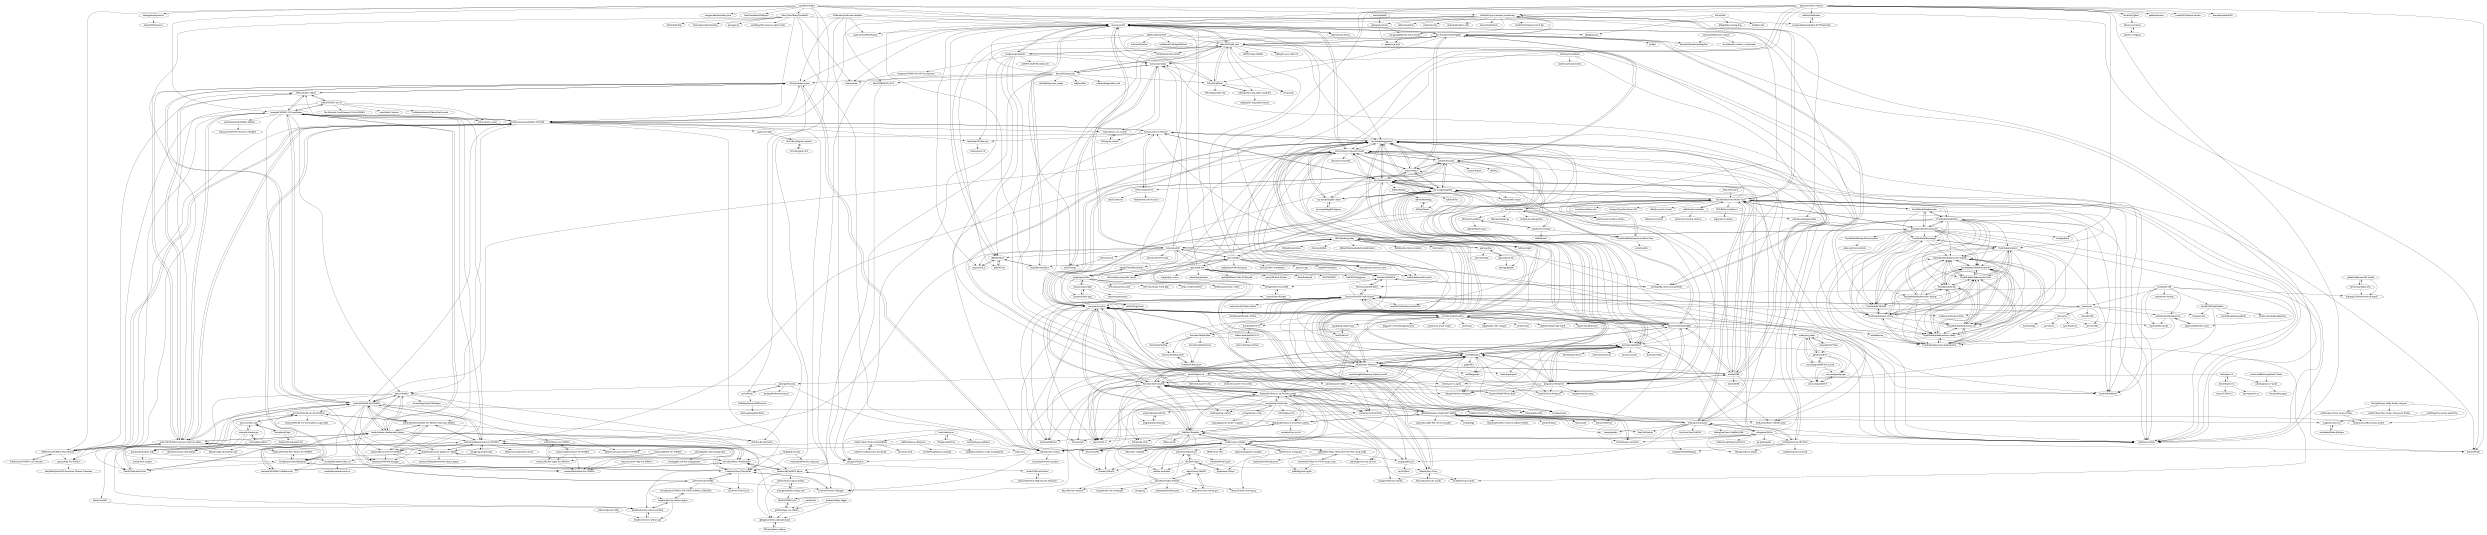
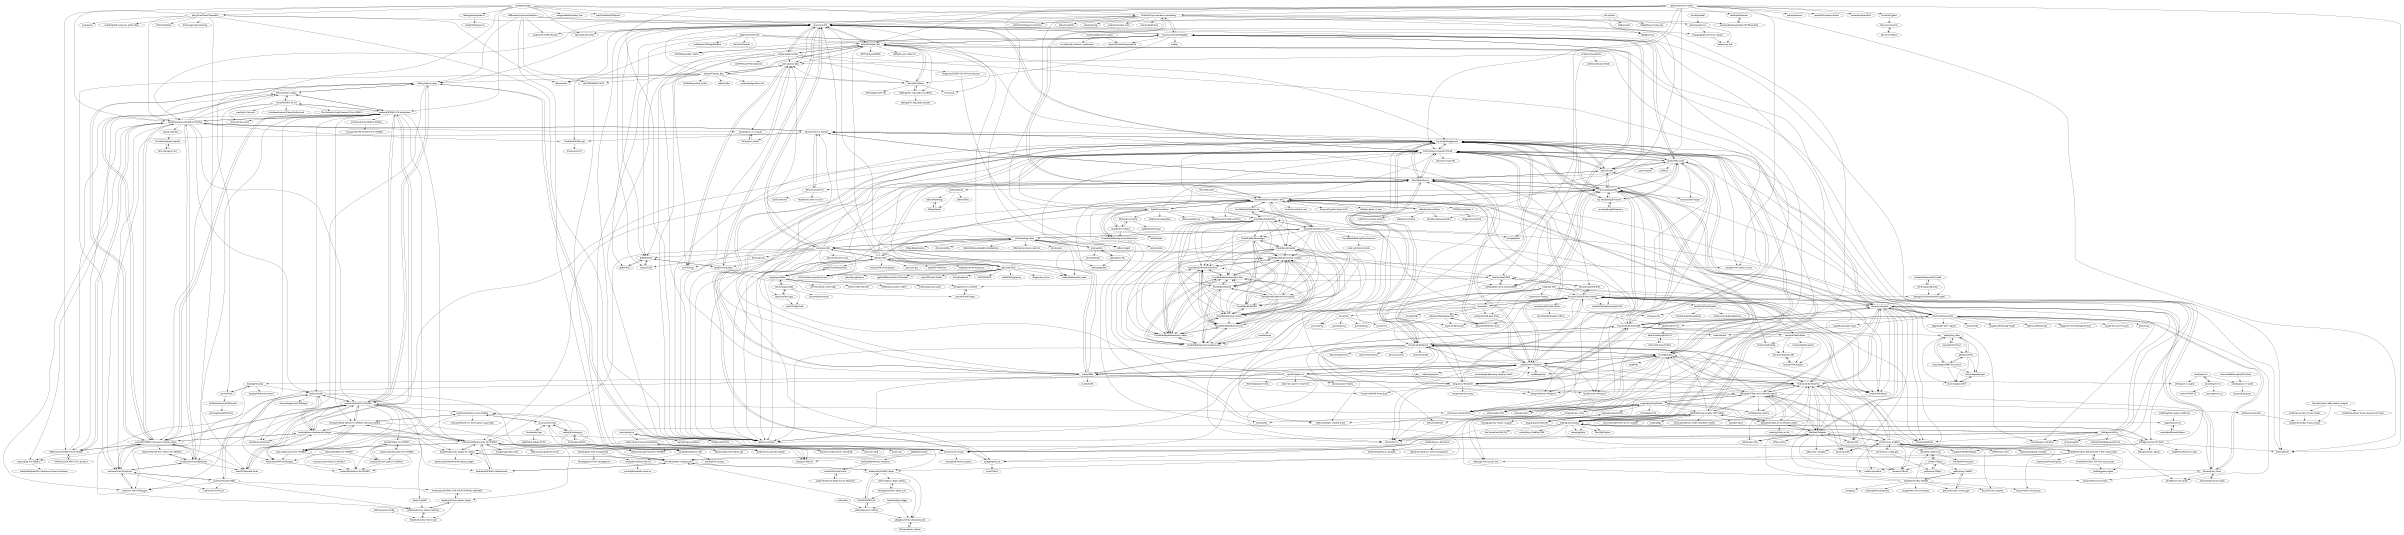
edge "ToyoDAdoubi/WebIDE" -> "ToyoDAdoubi/brook": now "ToyoDAdoubi/WebIDE" -> "ToyoDAdoubi/ShadowsocksX-NG"
node "leitbogioro/Force_Modified_BBR": label "leitbogioro/Force_Modified_BBR" -> "zxdiwj/Force_Modified_BBR"
